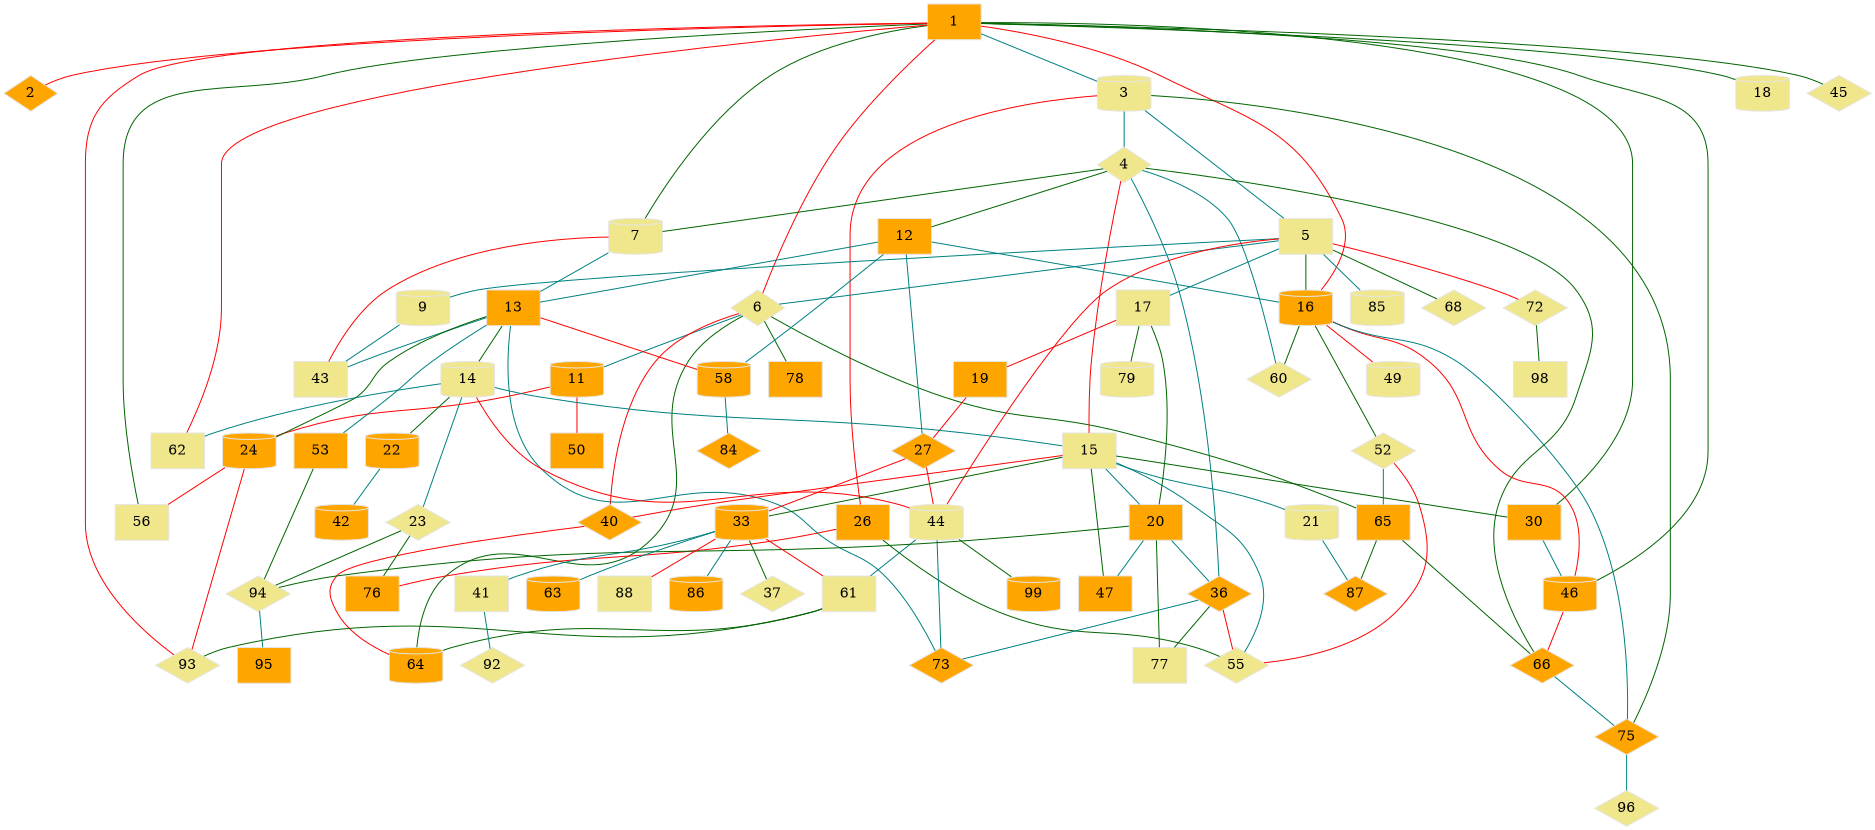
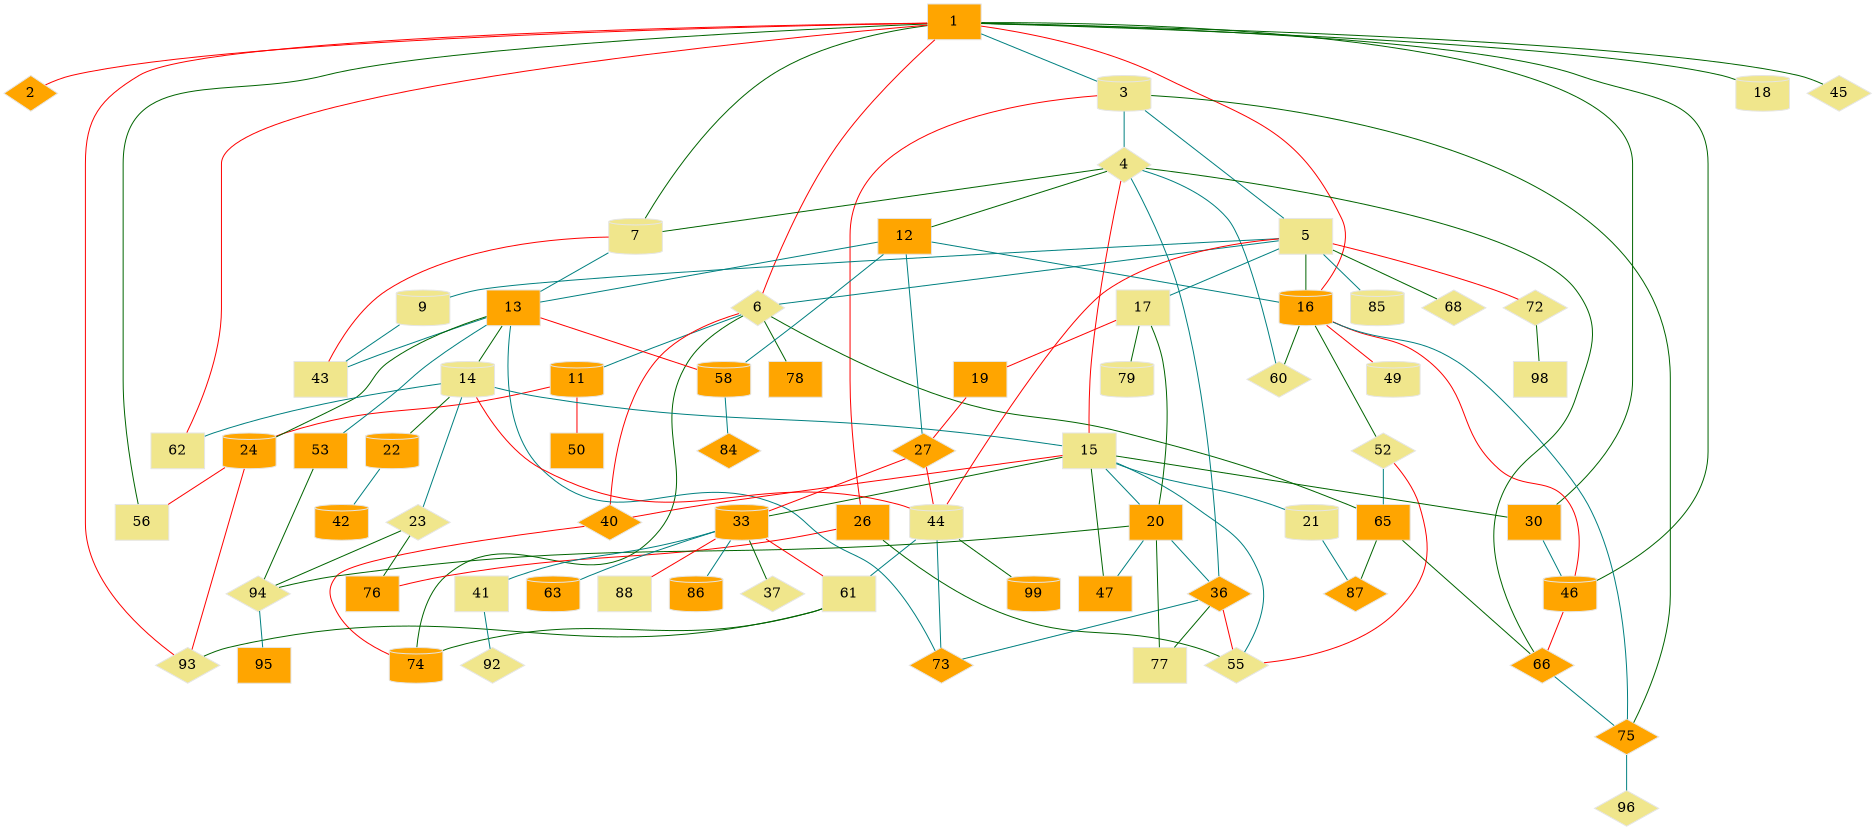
node "64": label "64" -> "74"
